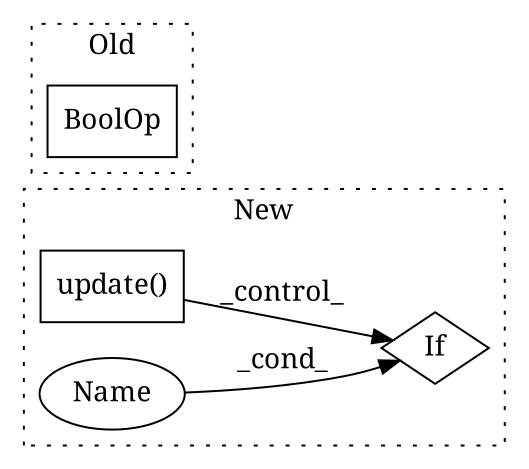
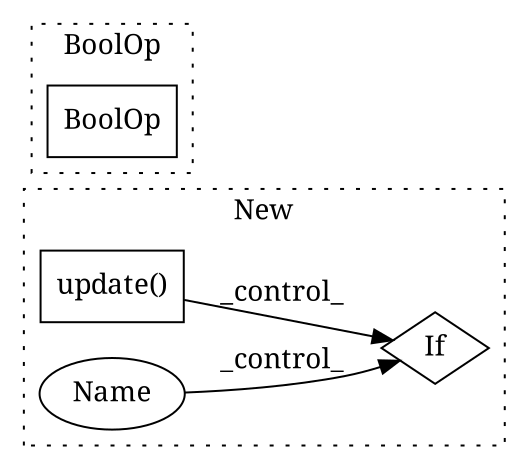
cluster "Old": label "Old" -> "BoolOp"
edge "Name" -> "If": label "_cond_" -> "_control_"
